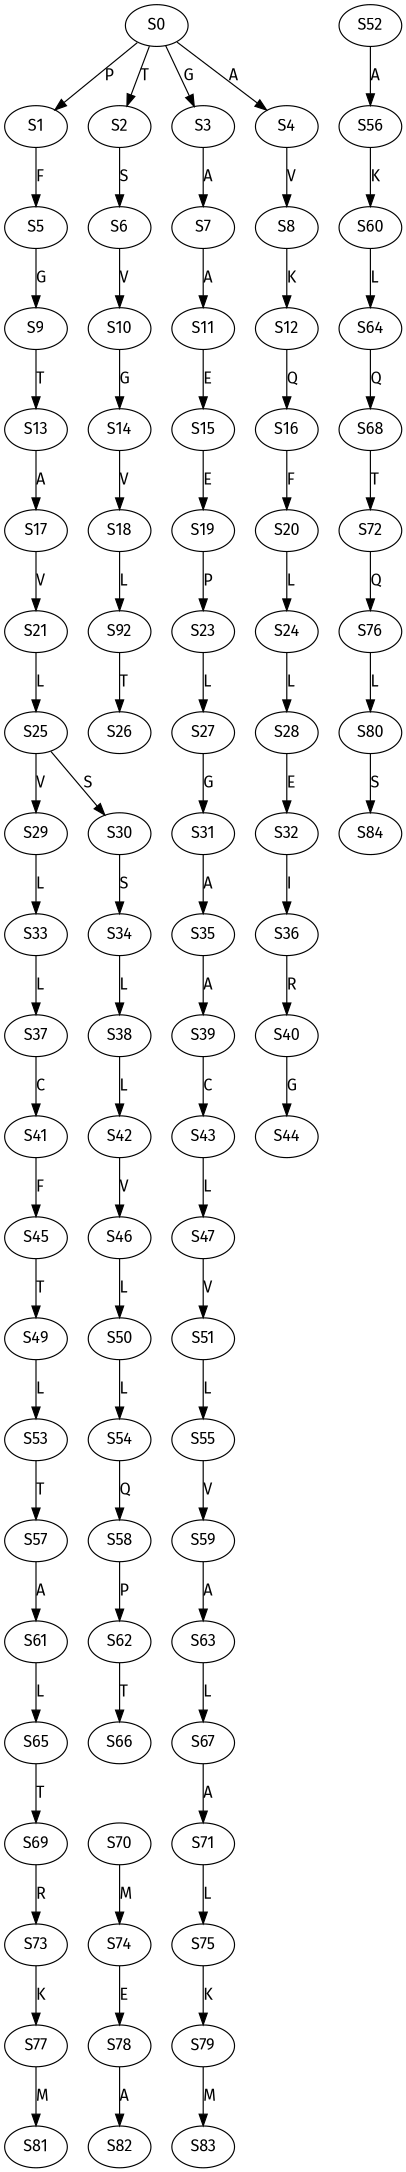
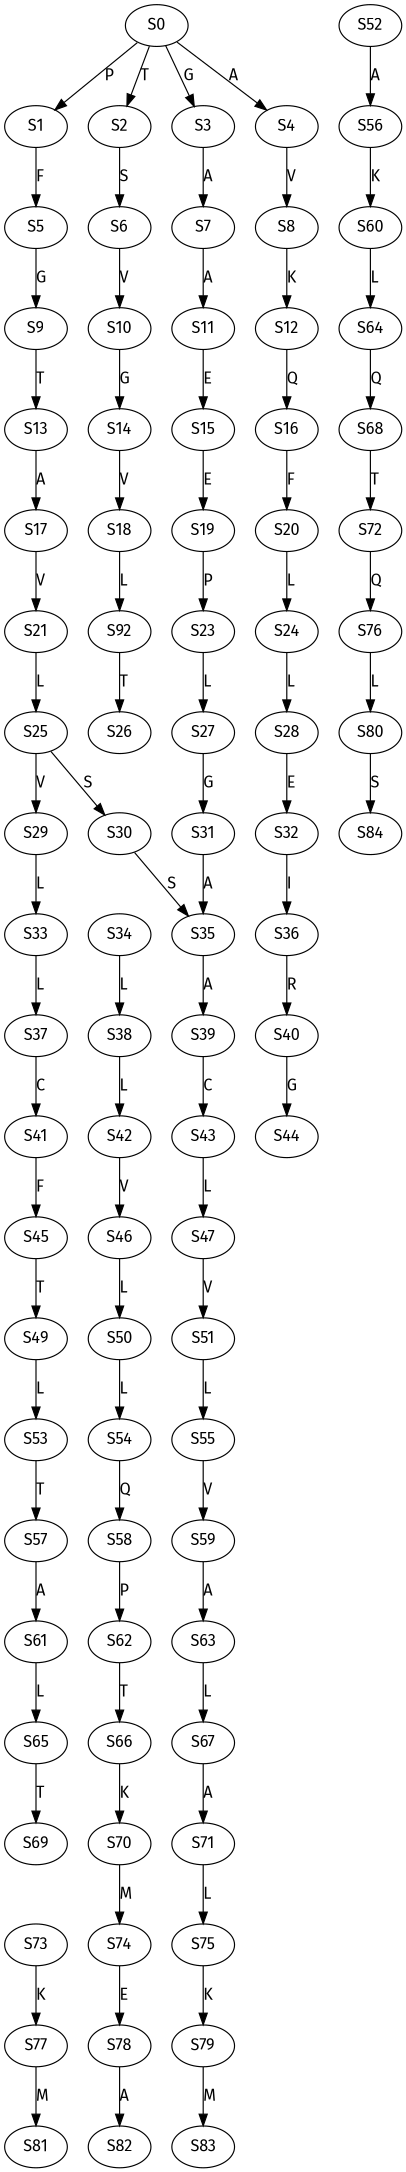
edge "S30" -> "S34": now "S30" -> "S35"
edge "S66" -> "S70": added, label "K"
edge "S69" -> "S73": removed, label "R"
